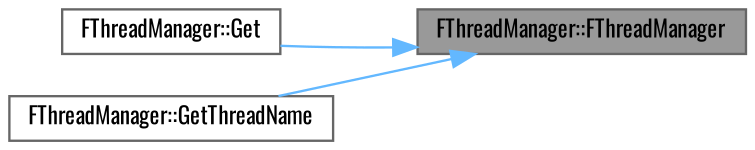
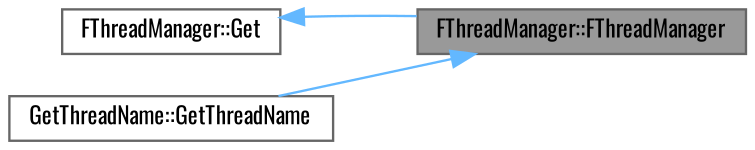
edge "FThreadManager::Get" -> "FThreadManager::FThreadManager": reversed
node "FThreadManager::GetThreadName": label "FThreadManager::GetThreadName" -> "GetThreadName::GetThreadName"
